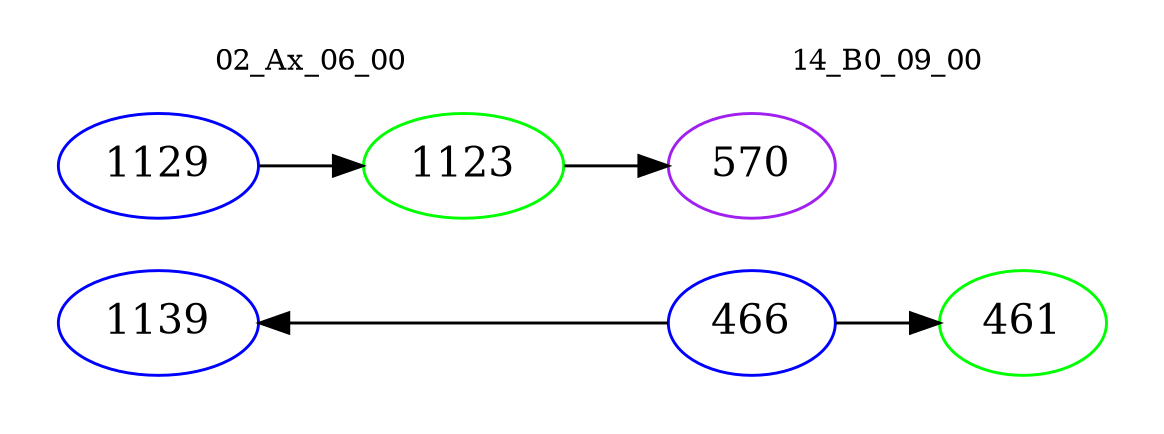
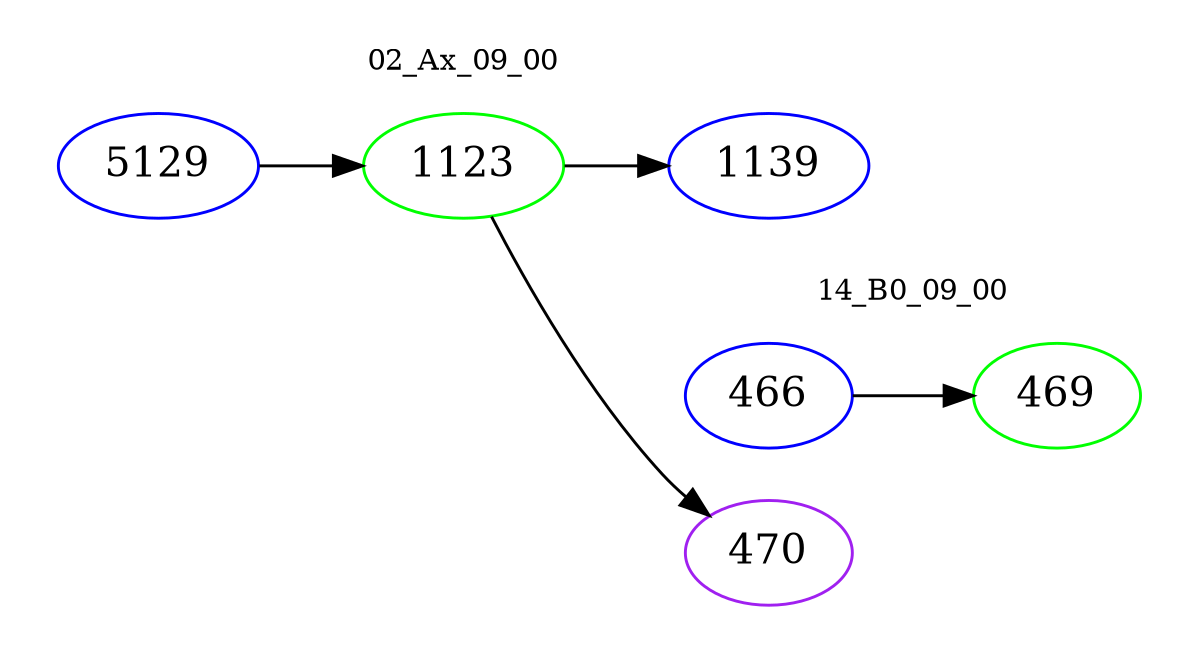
cluster "02_Ax_06_00": label "02_Ax_06_00" -> "02_Ax_09_00"
node "1129": label "1129" -> "5129"
node "570": label "570" -> "470"
edge "466" -> "1139": now "1123" -> "1139"
node "461": label "461" -> "469"
